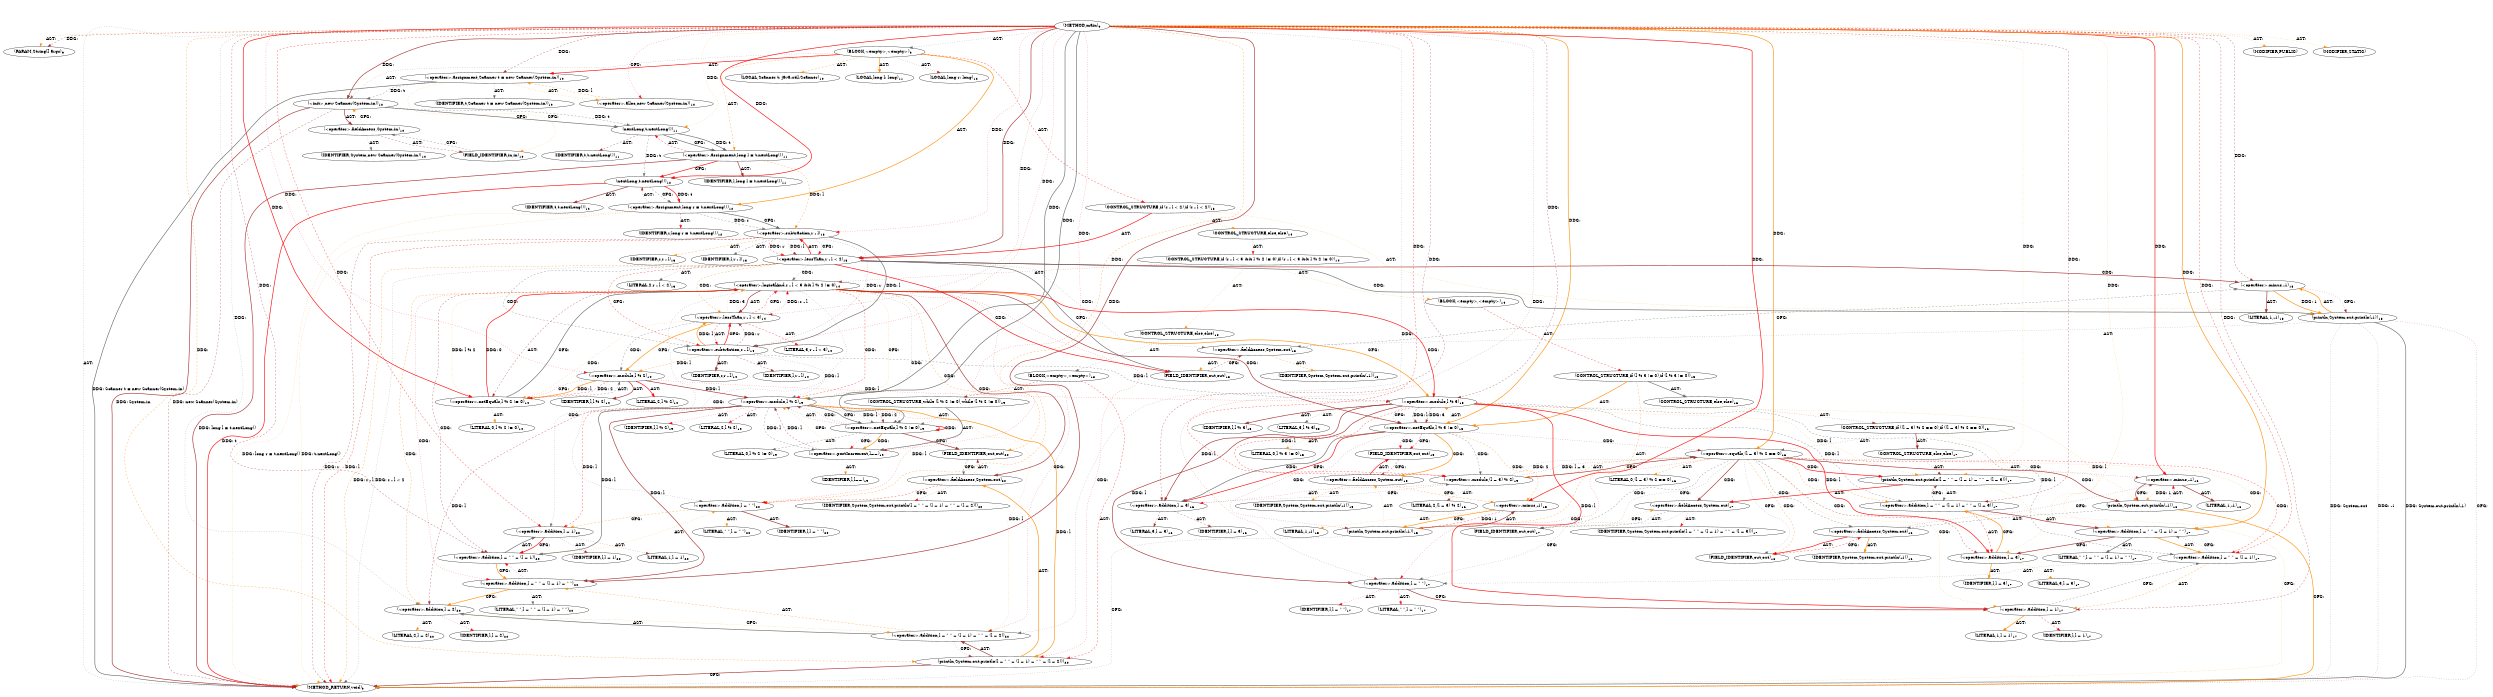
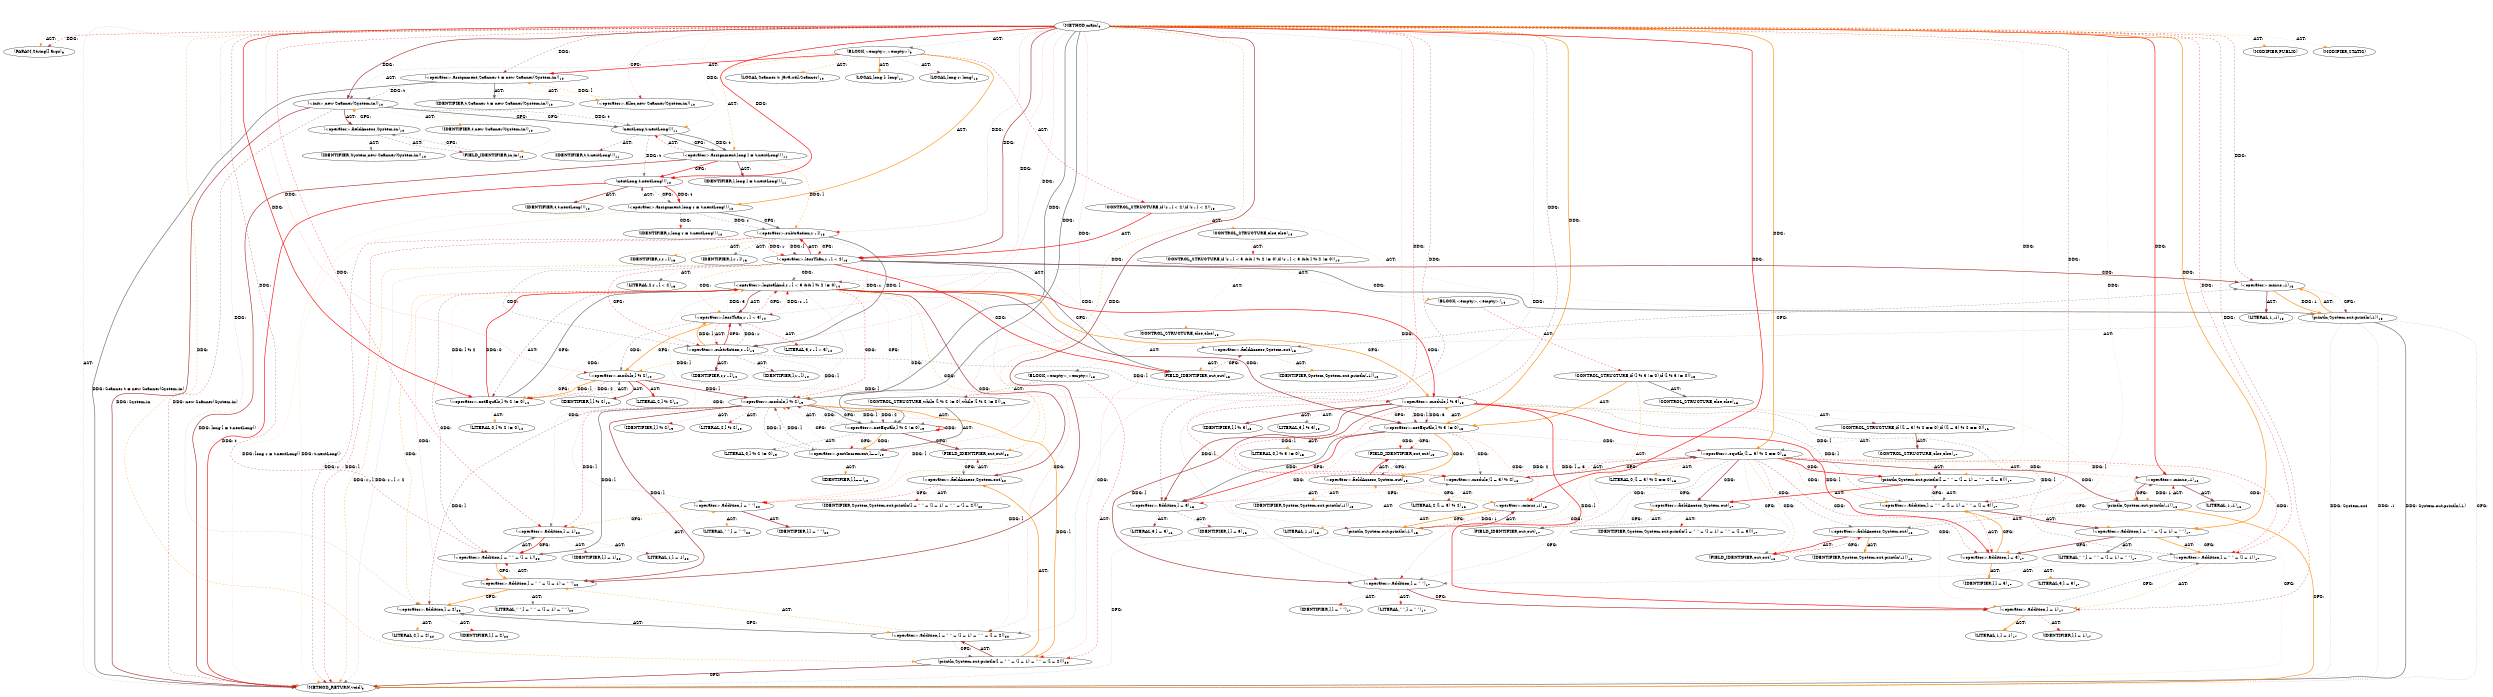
edge "(<operator>.assignment,Scanner t = new Scanner(System.in))" -> "(IDENTIFIER,t,Scanner t = new Scanner(System.in))": style dotted -> bold
node "(IDENTIFIER,t,new Scanner(System.in))": added
edge "(<operator>.assignment,long r = t.nextLong())" -> "(IDENTIFIER,r,long r = t.nextLong())": label "AST: " -> "CDG: "
node "(LITERAL,3,l % 3)": text "45" -> "15"
edge "(<operator>.equals,(l + 3) % 2 == 0)" -> "(<operator>.modulo,(l + 3) % 2)": color darkorange -> red
node "(<operator>.modulo,(l + 3) % 2)": text "19" -> "16"
